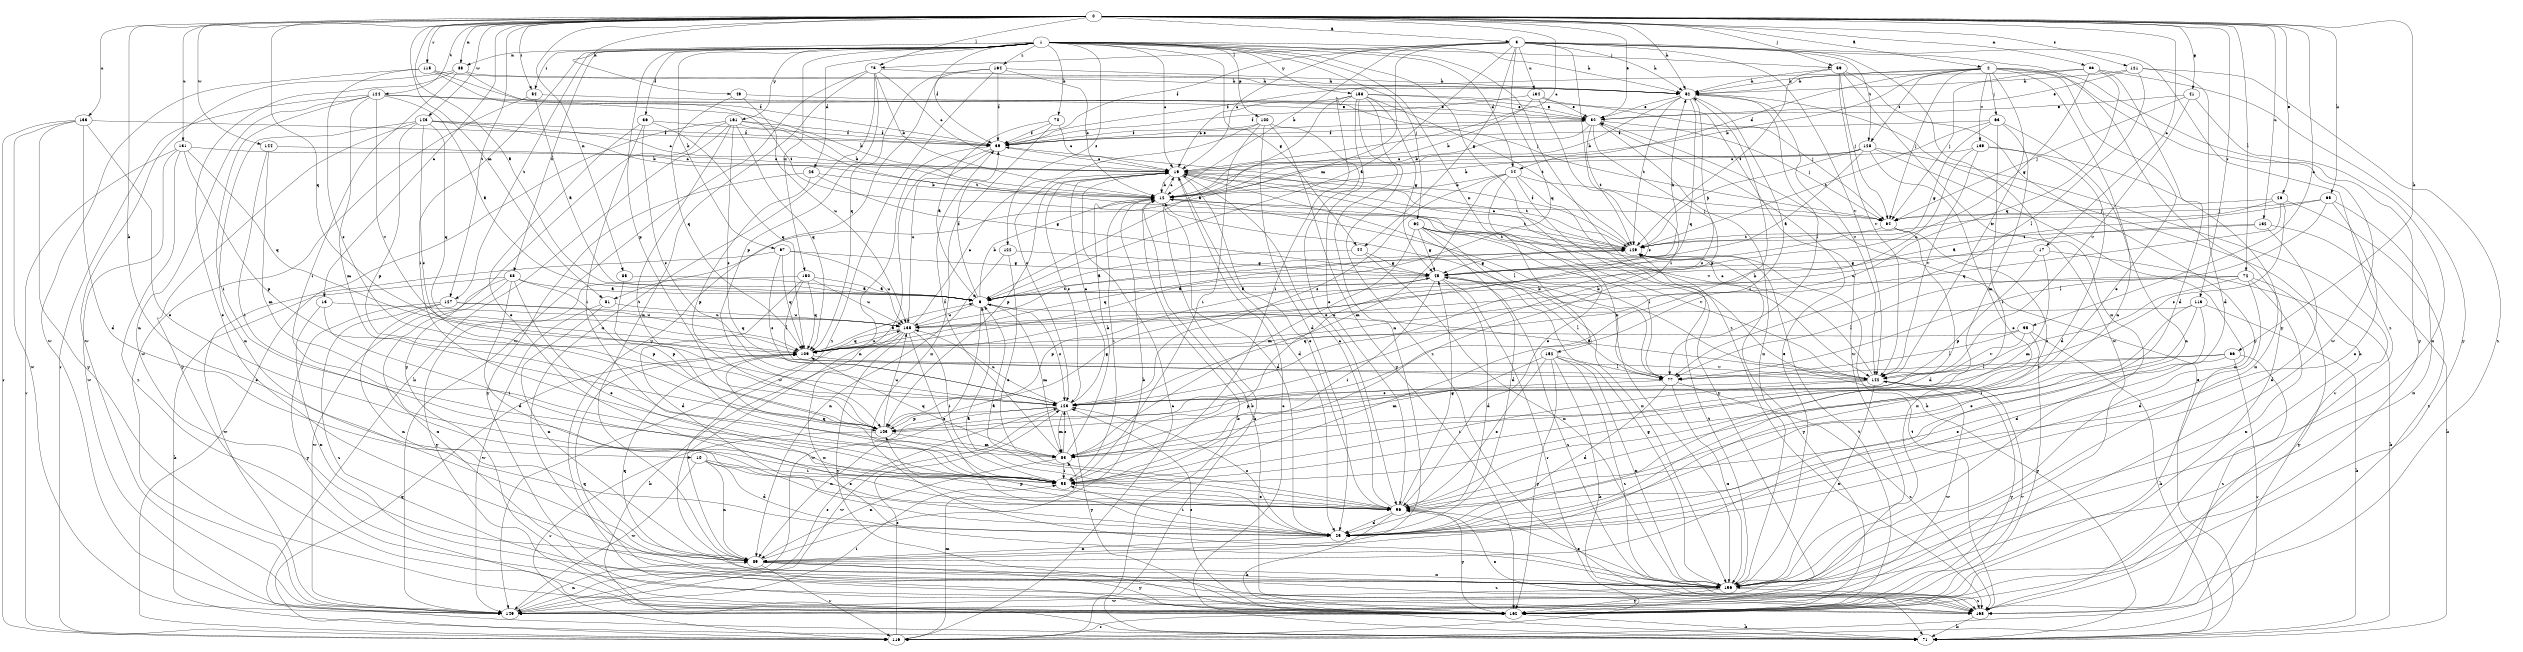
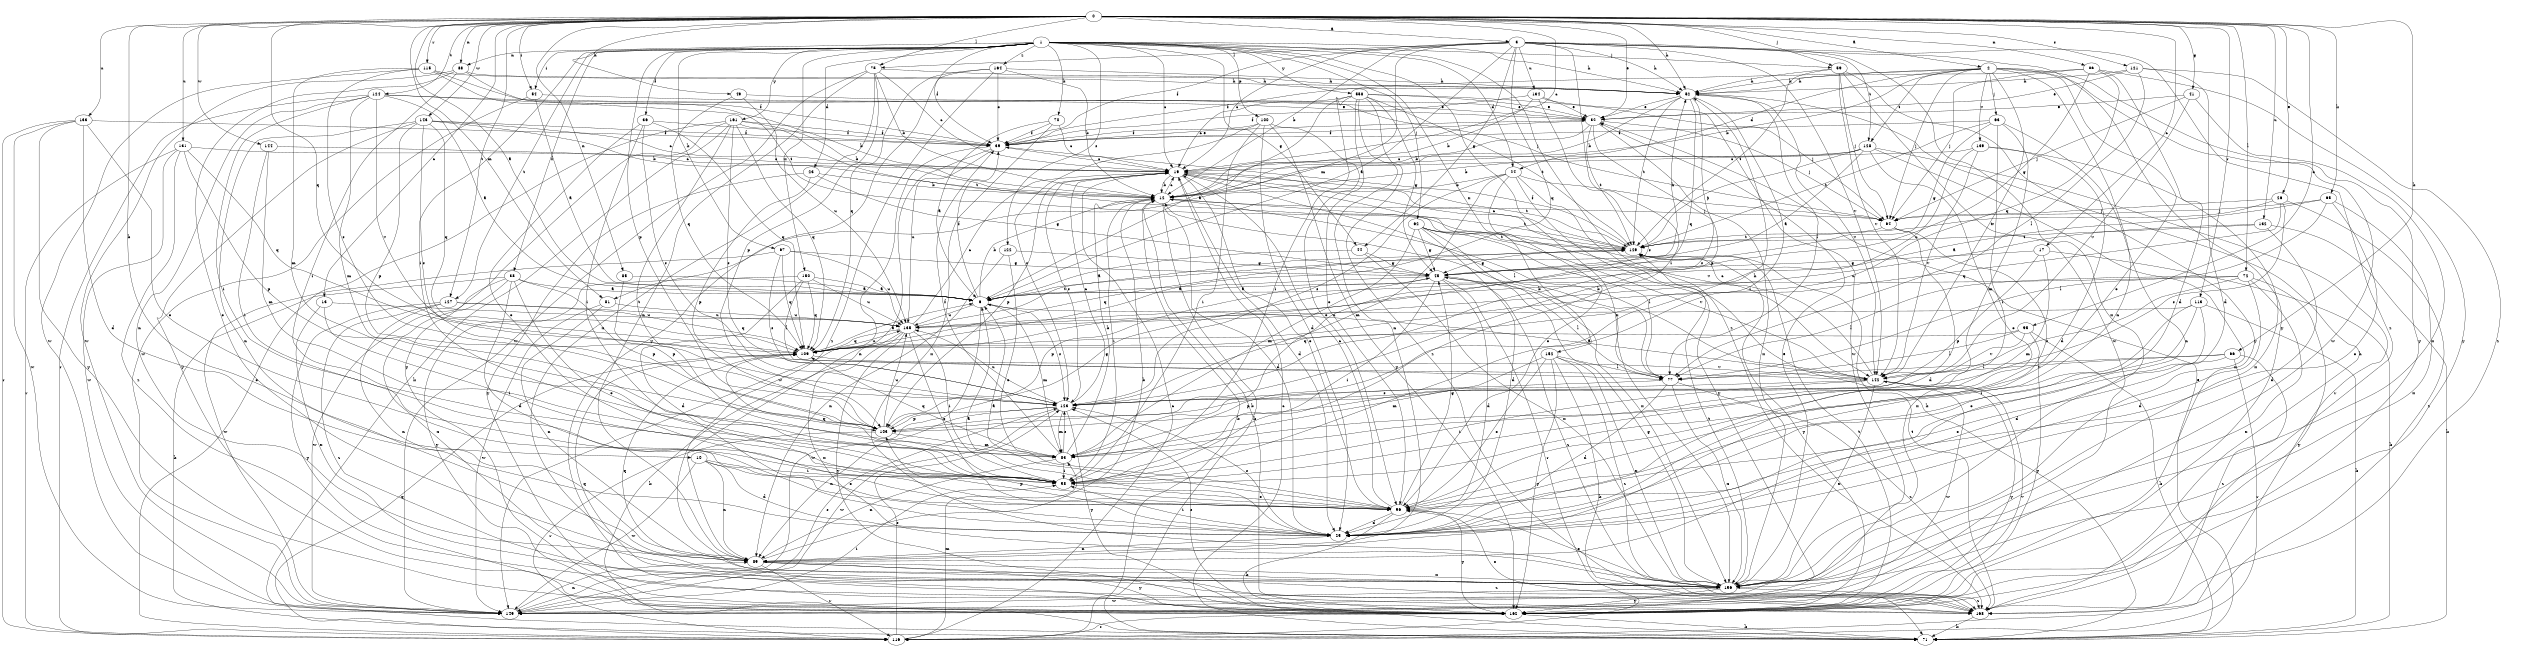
node "158": label "158" -> "558"
edge "164" -> "39": label "f" -> "o"
edge "115" -> "83": added, label "m"
